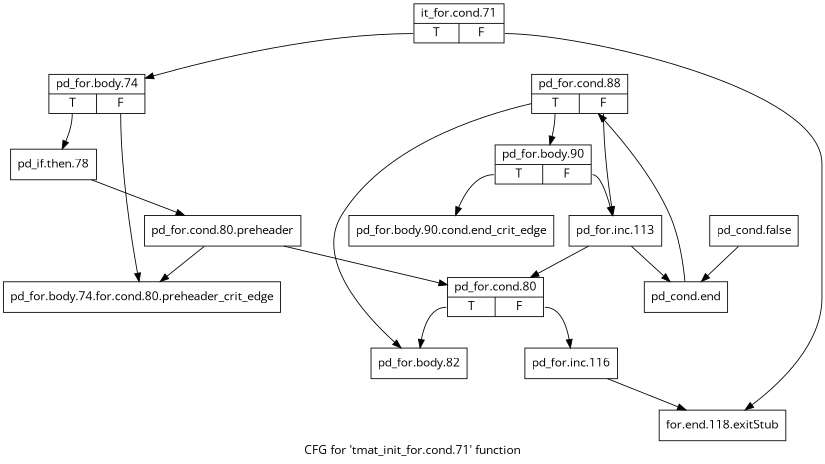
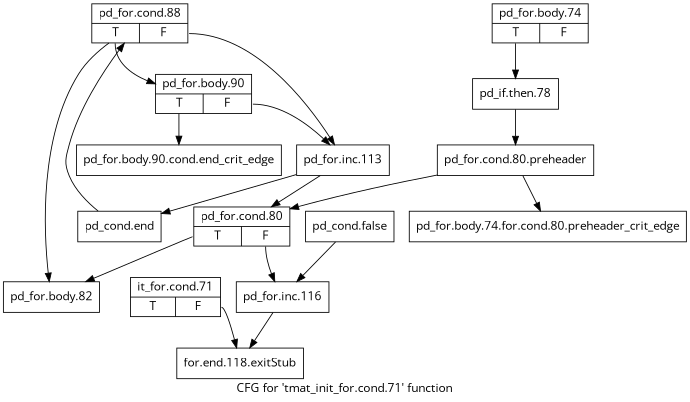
edge "it_for.cond.71" -> "pd_for.body.74": removed
edge "pd_for.body.74" -> "pd_for.body.74.for.cond.80.preheader_crit_edge": removed
edge "pd_cond.false" -> "pd_cond.end": now "pd_cond.false" -> "pd_for.inc.116"
